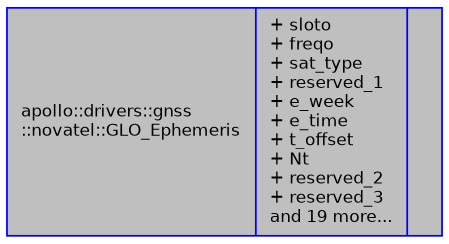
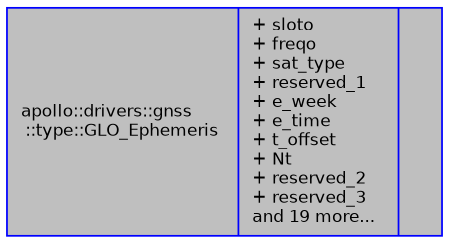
node "apollo::drivers::gnss": text "::novatel::GLO_Ephemeris" -> "::type::GLO_Ephemeris"
